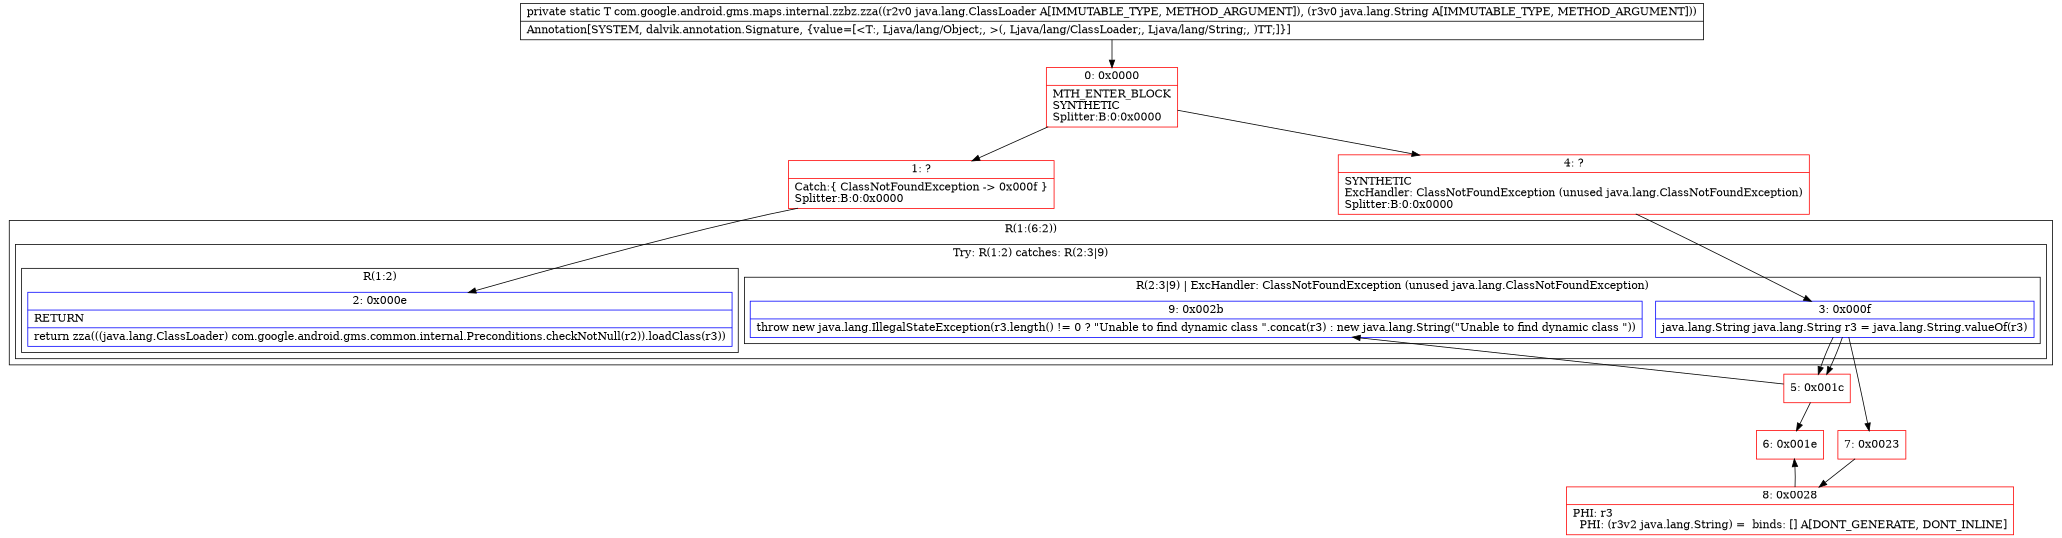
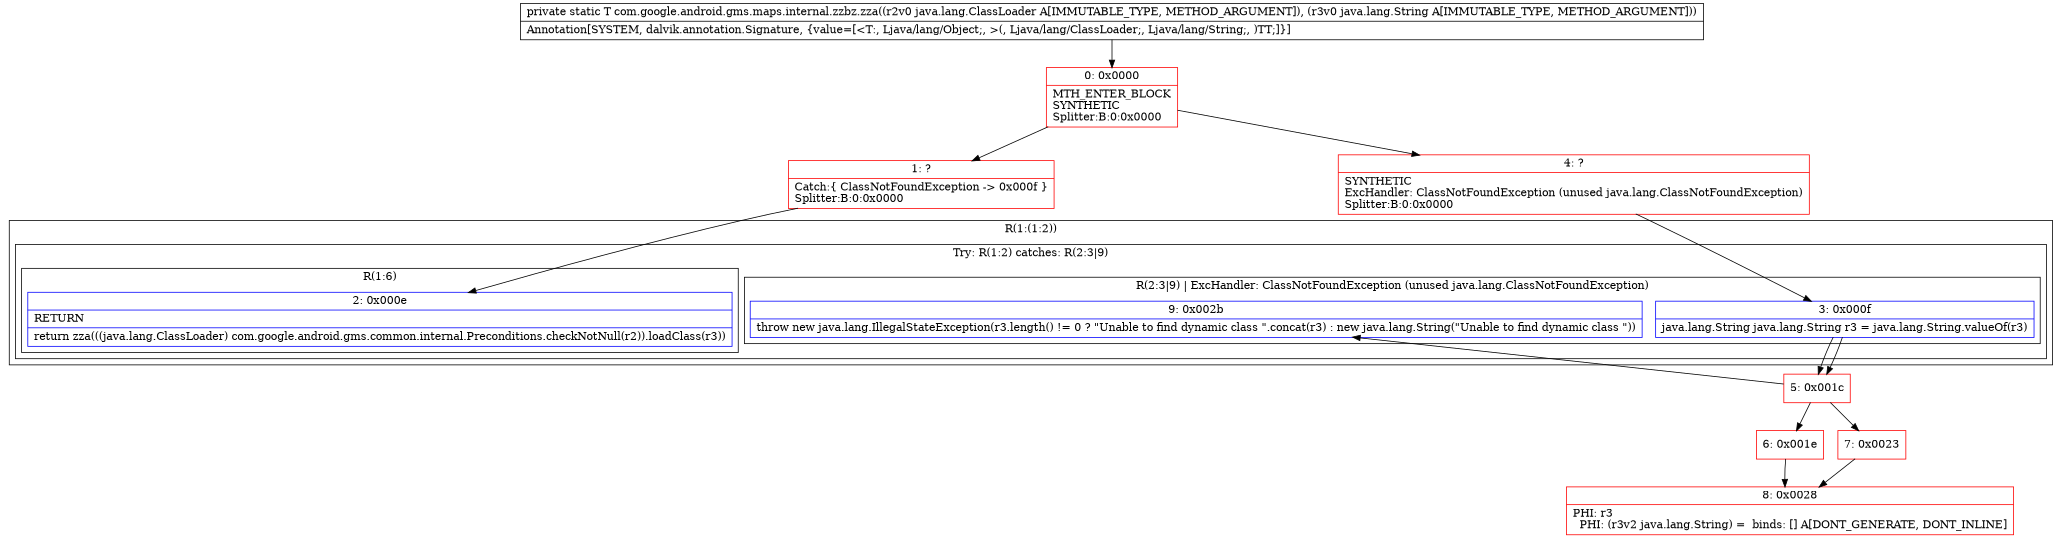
cluster "R(1:(6:2))": label "R(1:(6:2))" -> "R(1:(1:2))"
cluster "R(1:2)": label "R(1:2)" -> "R(1:6)"
edge "3: 0x000f" -> "7: 0x0023": now "5: 0x001c" -> "7: 0x0023"
edge "8: 0x0028" -> "6: 0x001e": reversed
